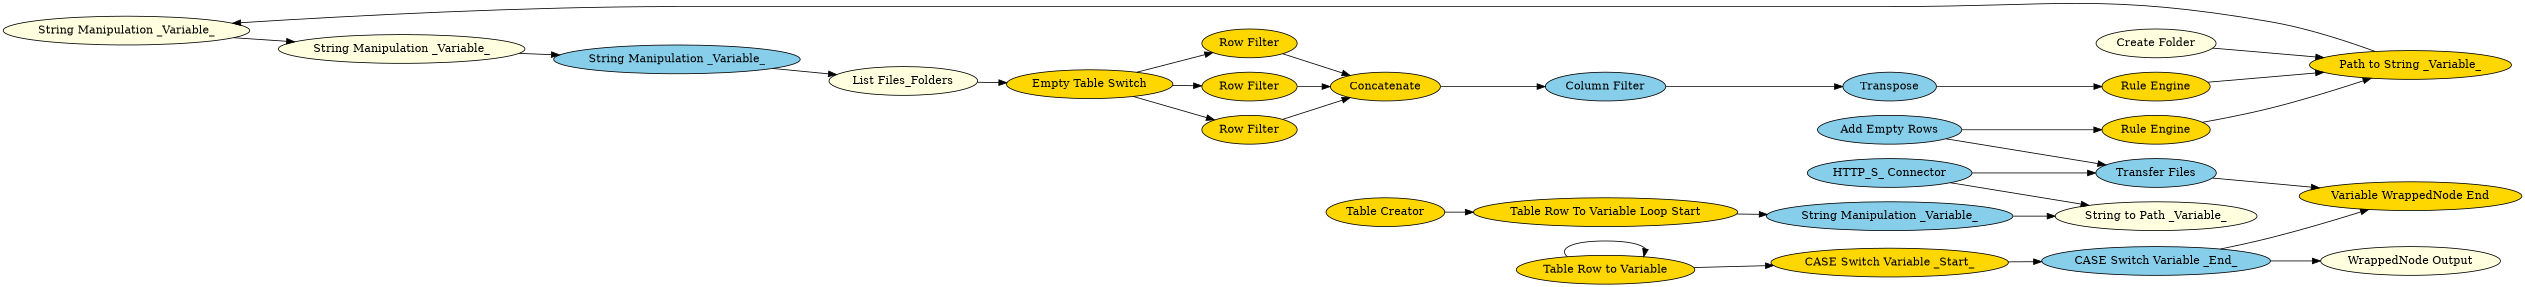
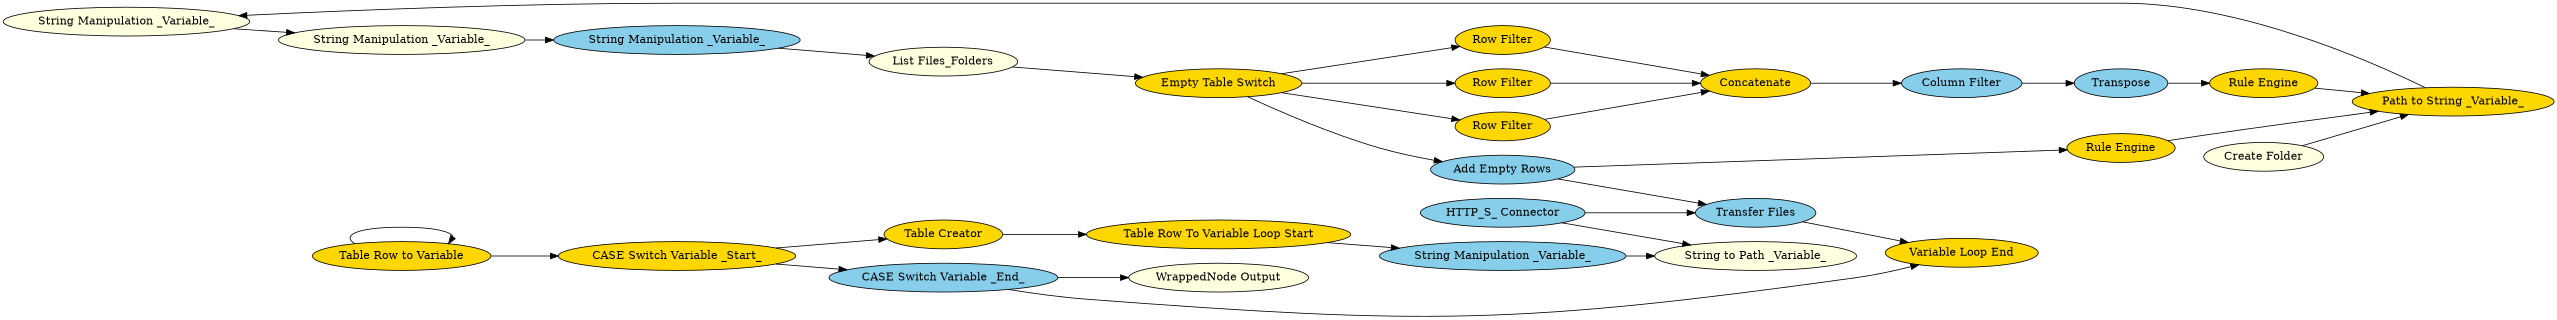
edge "Empty Table Switch" -> "Add Empty Rows": added
node "Variable WrappedNode End": label "Variable WrappedNode End" -> "Variable Loop End"
edge "CASE Switch Variable _Start_" -> "Table Creator": added
